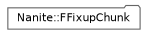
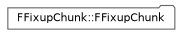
node "Nanite::FFixupChunk": label "Nanite::FFixupChunk" -> "FFixupChunk::FFixupChunk"
